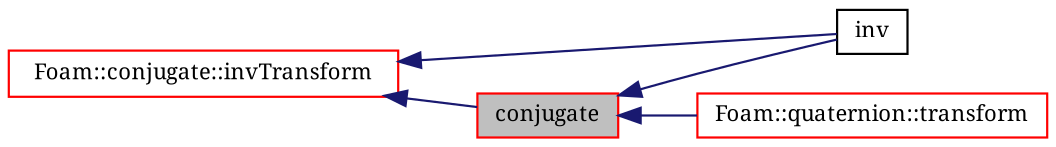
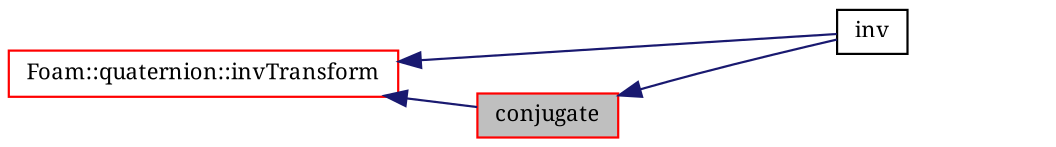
node "Foam::conjugate::invTransform": label "Foam::conjugate::invTransform" -> "Foam::quaternion::invTransform"
node "Foam::quaternion::transform": removed
